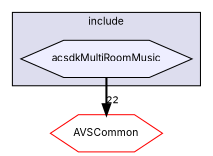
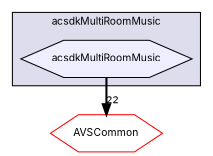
cluster "include": label "include" -> "acsdkMultiRoomMusic"
